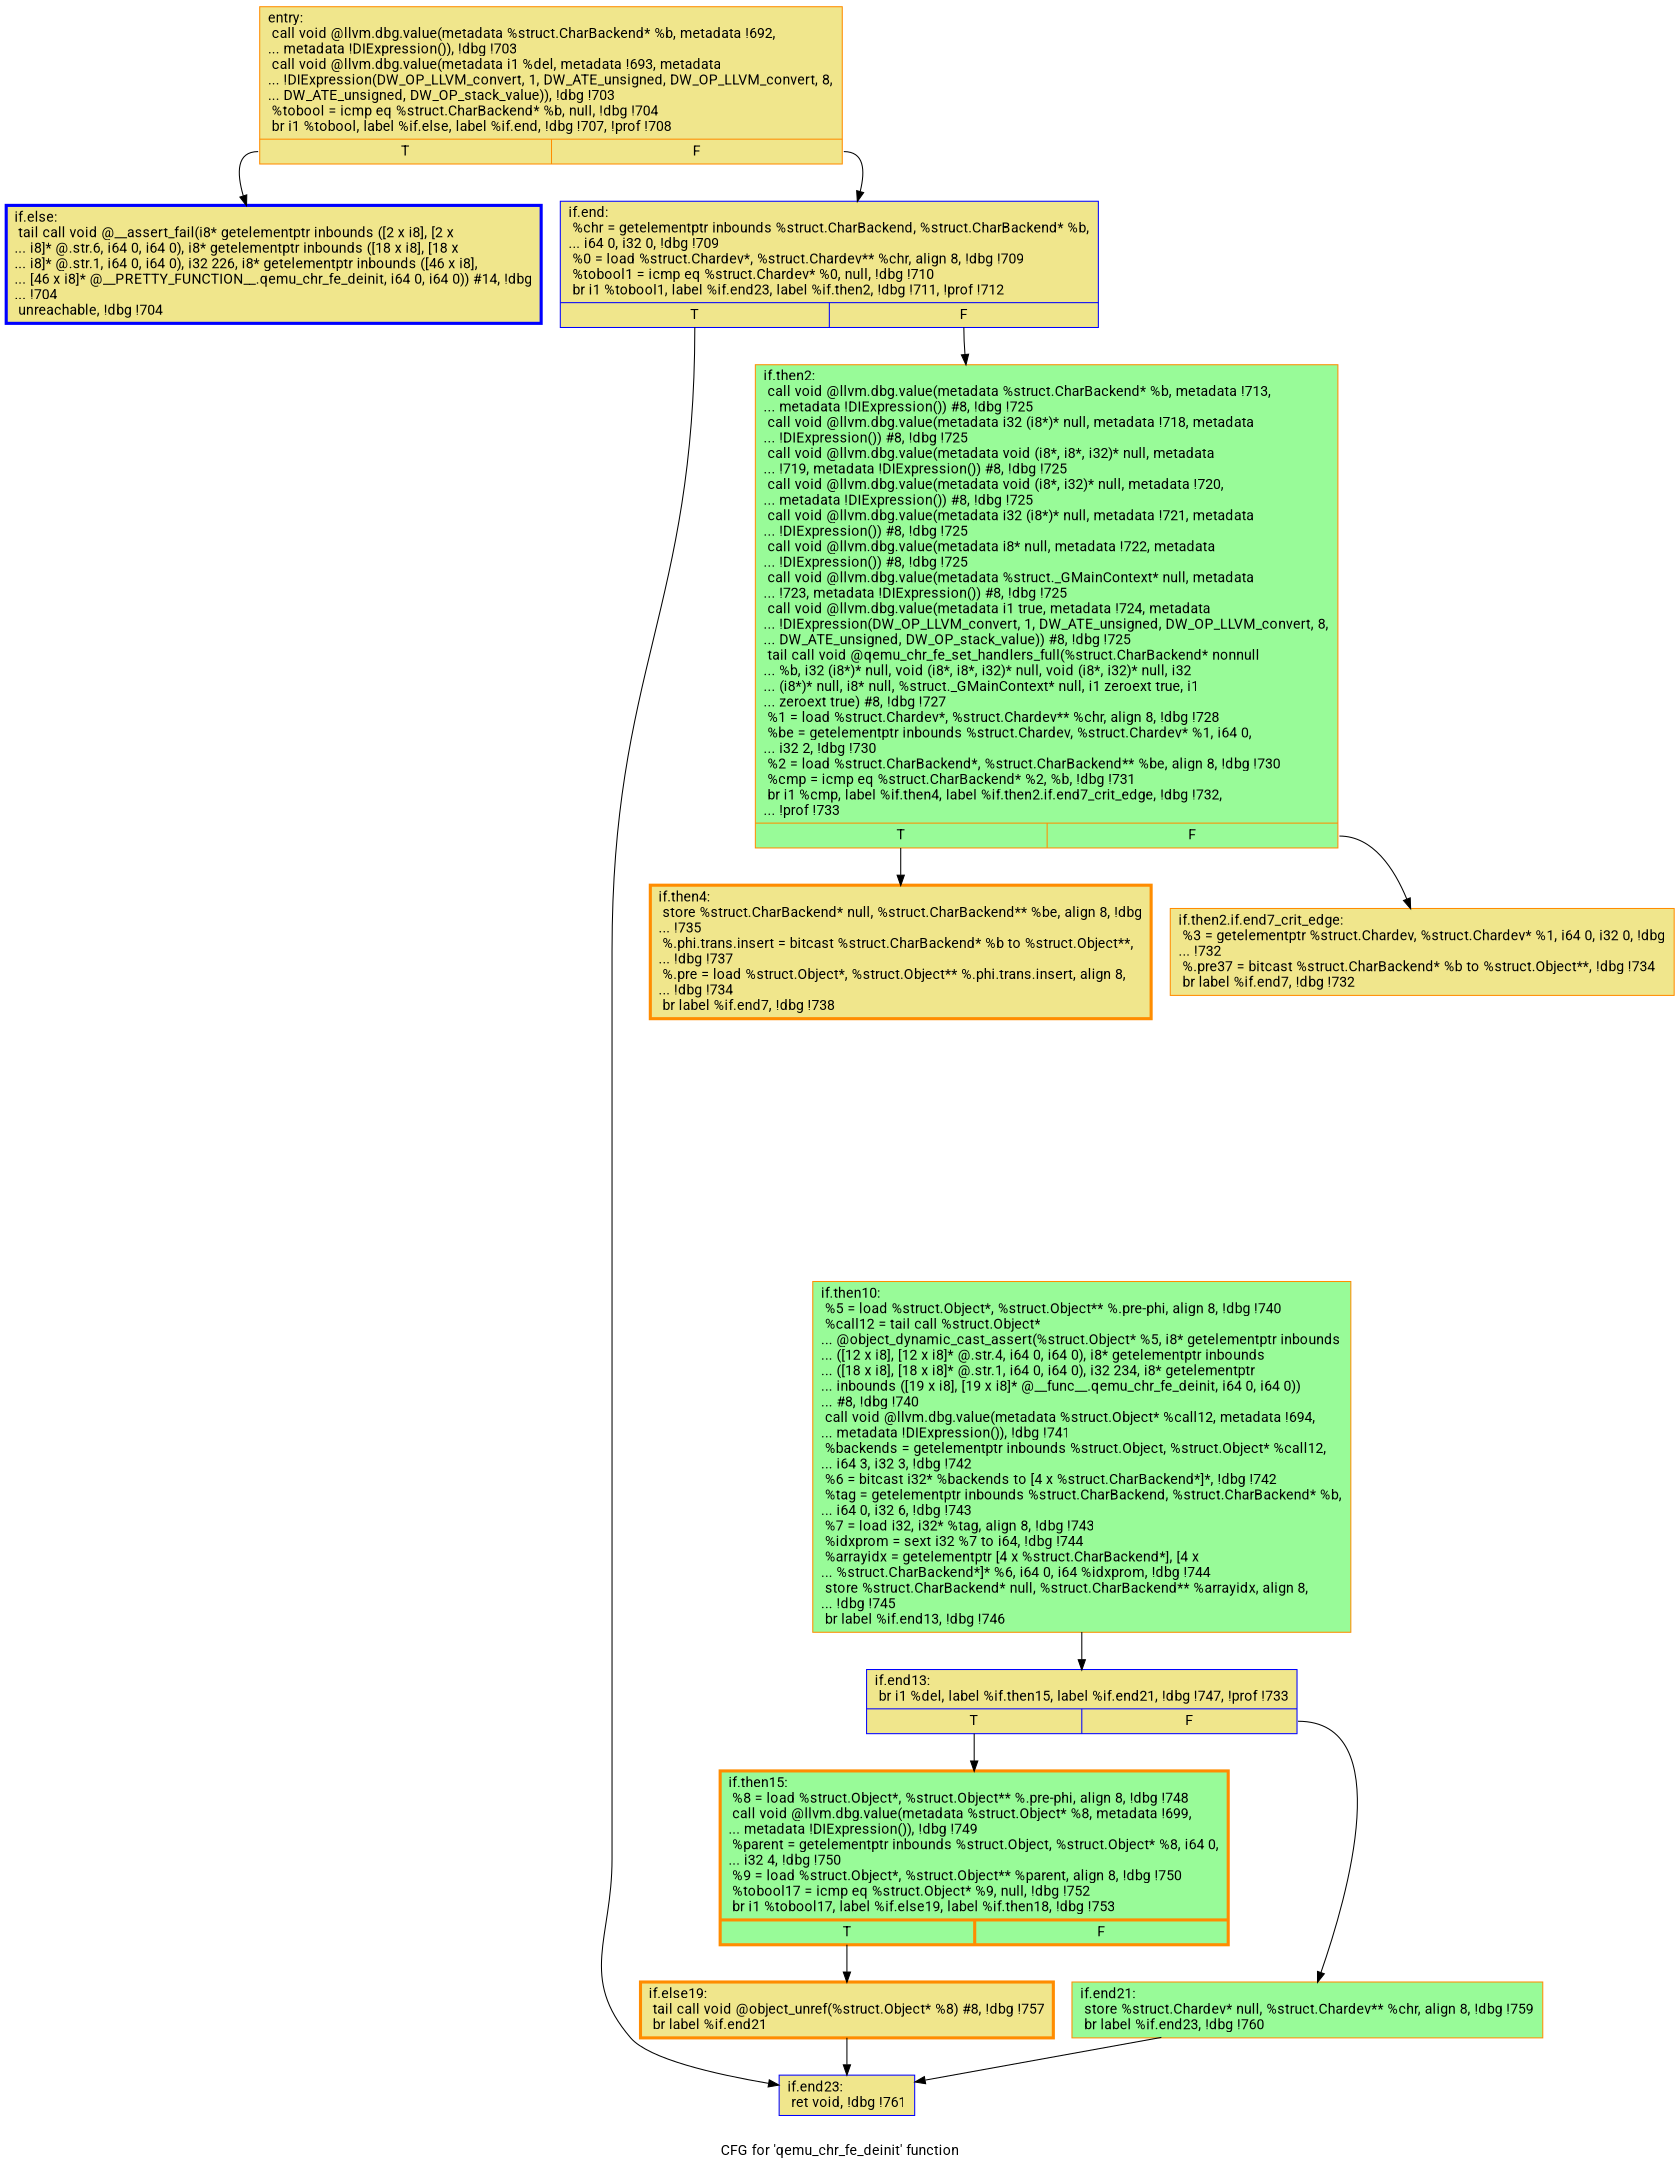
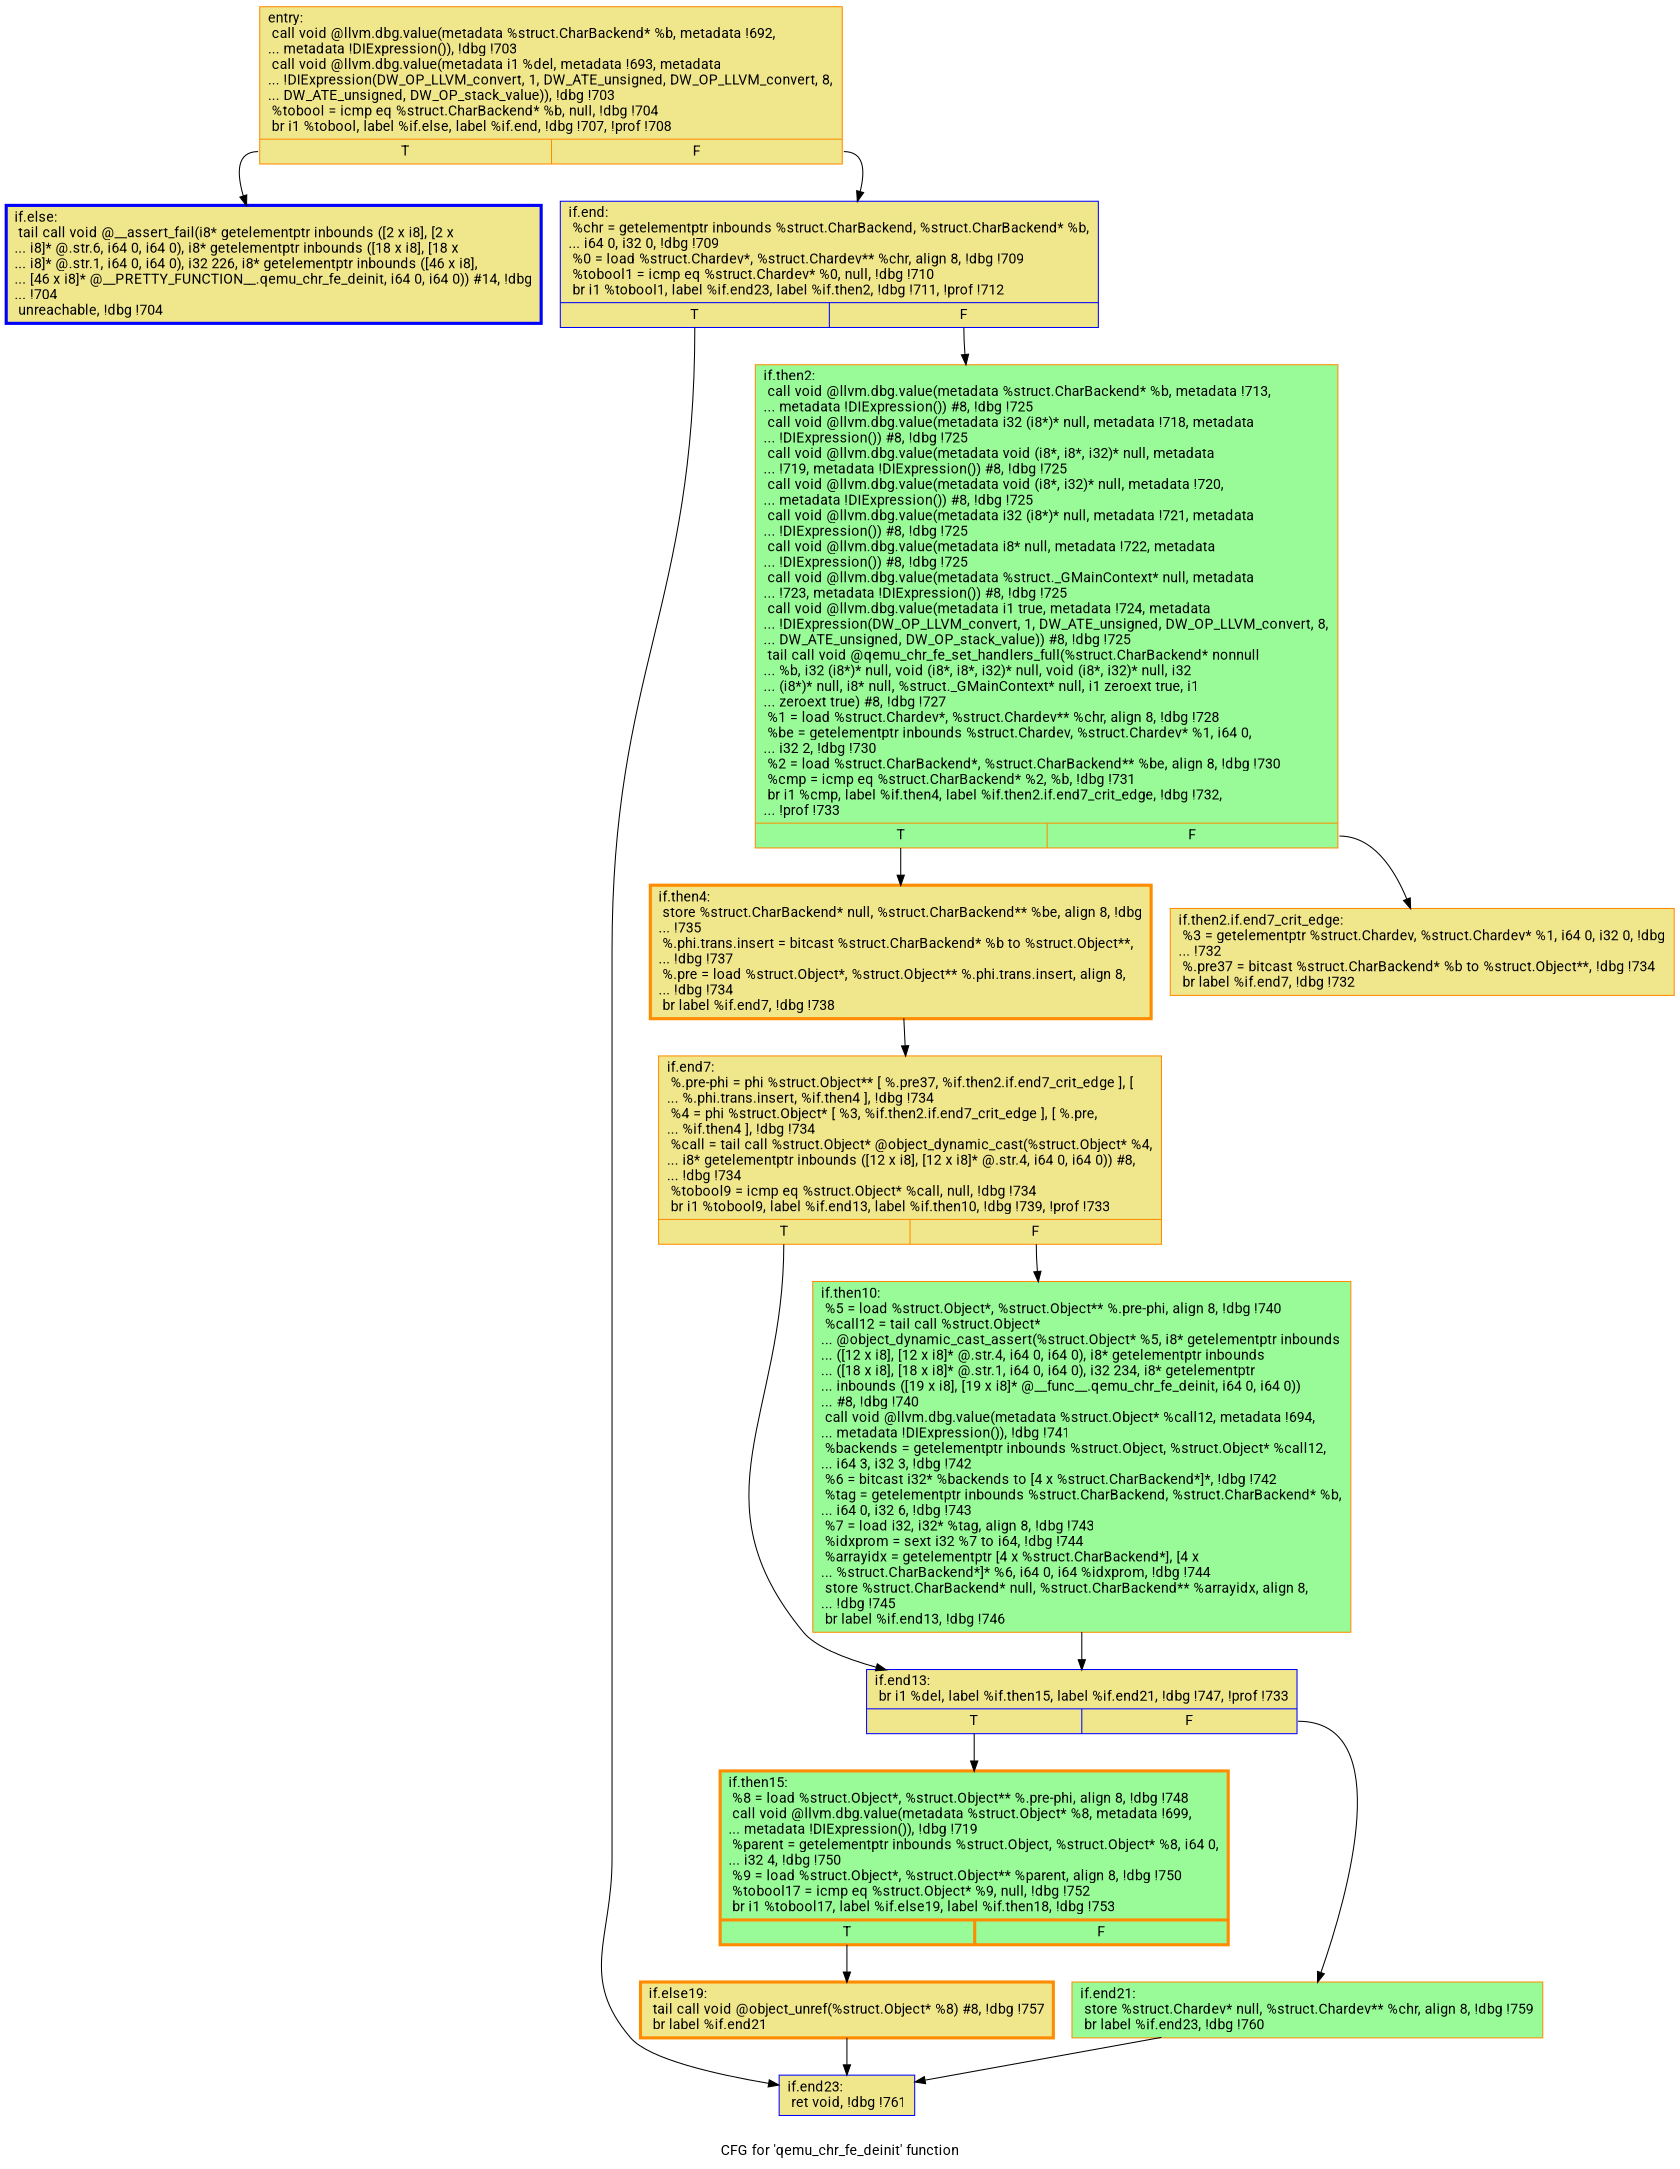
node "if.end7:": added
node "if.then15:": text "... metadata !DIExpression()), !dbg !749" -> "... metadata !DIExpression()), !dbg !719"
